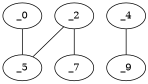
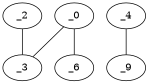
node "_5": label "_5" -> "_3"
node "_6": added
node "_7": removed
